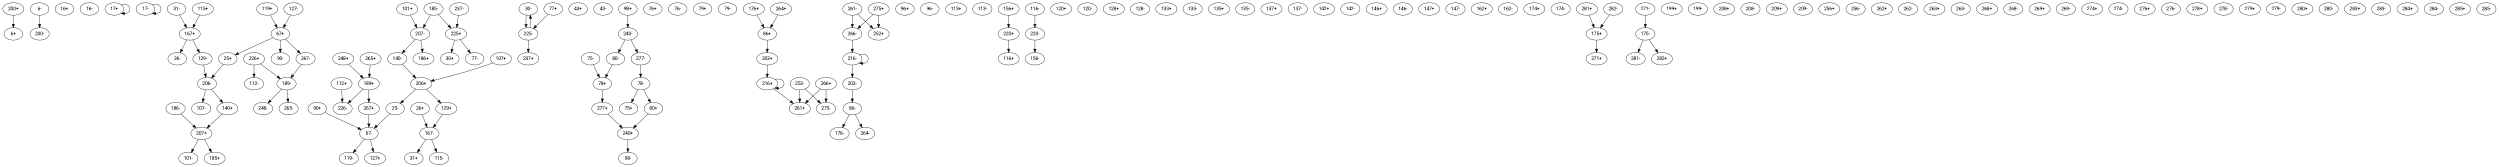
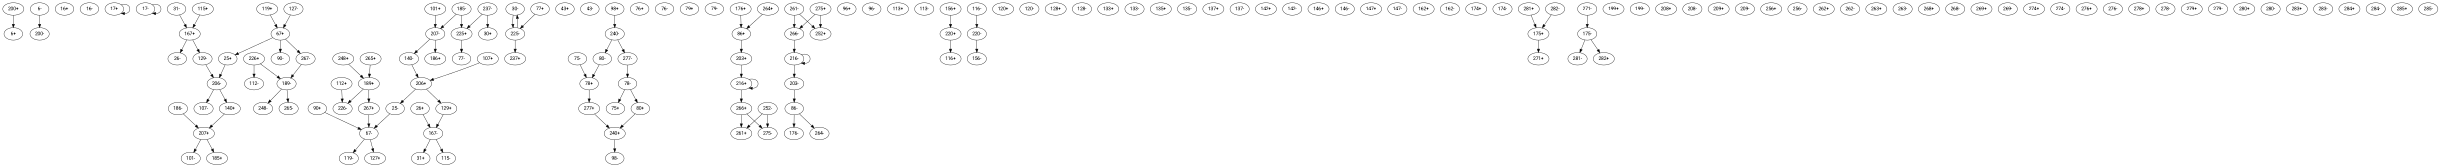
edge "225+" -> "30+": now "237-" -> "30+"
edge "216+" -> "261+": now "216+" -> "266+"
